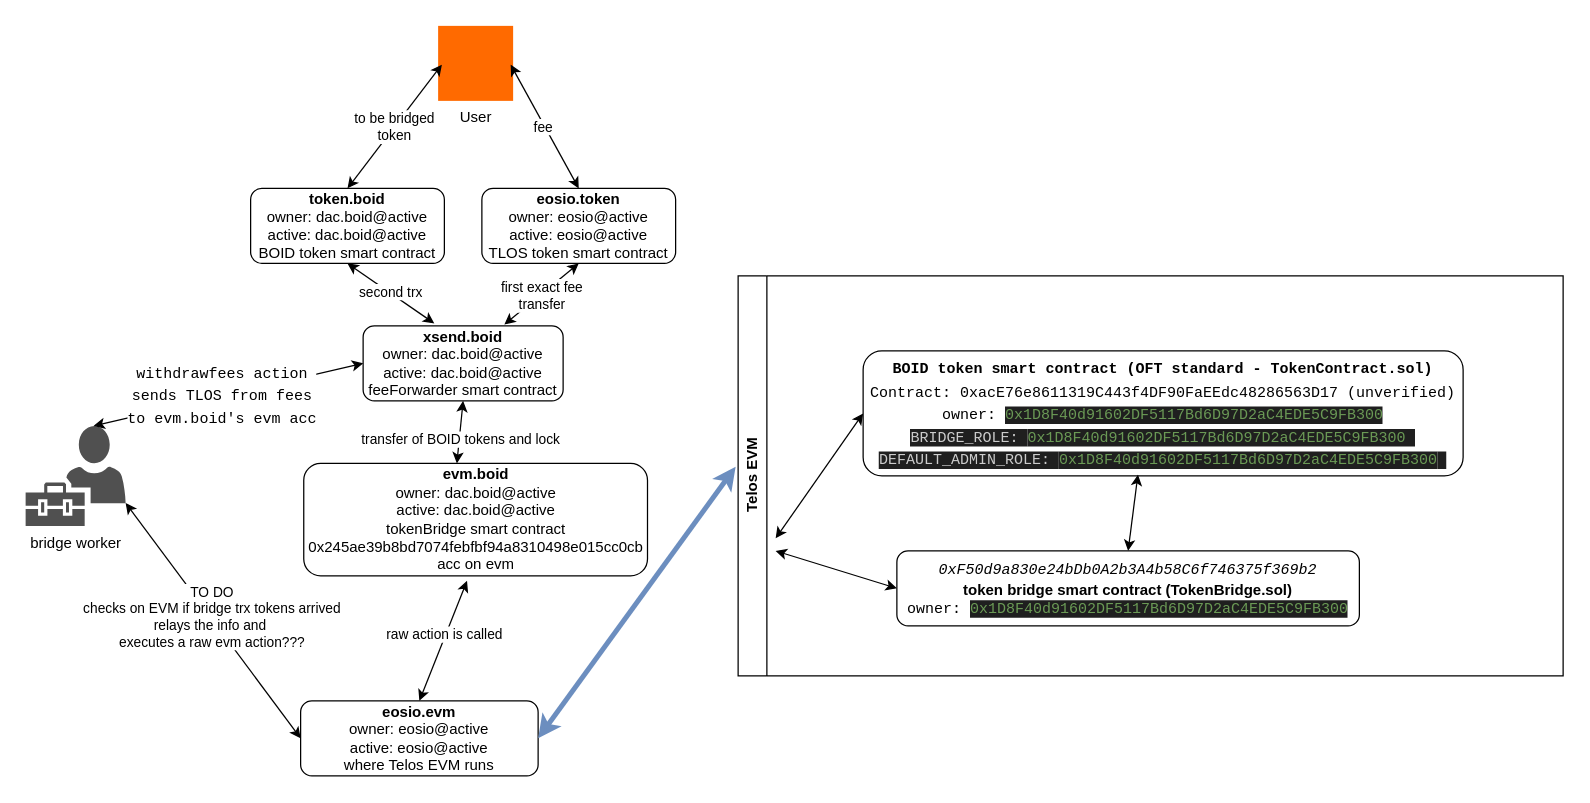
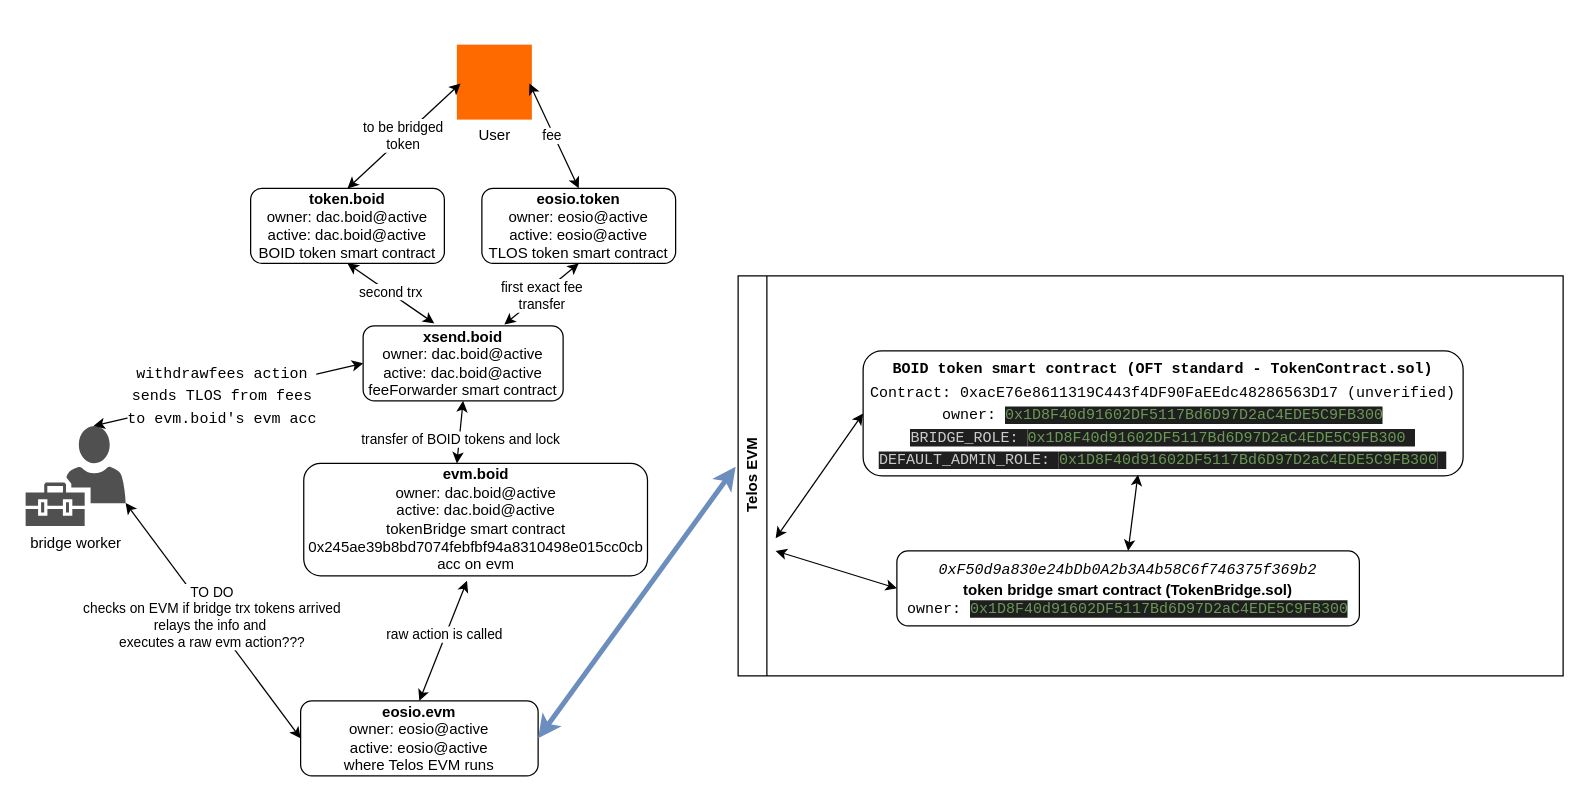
node "User": moved (476, 63) -> (494, 82)
